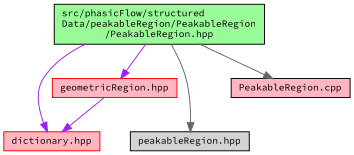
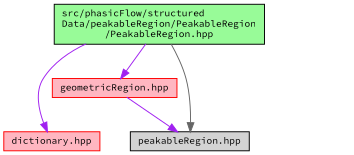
node "PeakableRegion.cpp": removed
edge "geometricRegion.hpp" -> "dictionary.hpp": now "geometricRegion.hpp" -> "peakableRegion.hpp"
